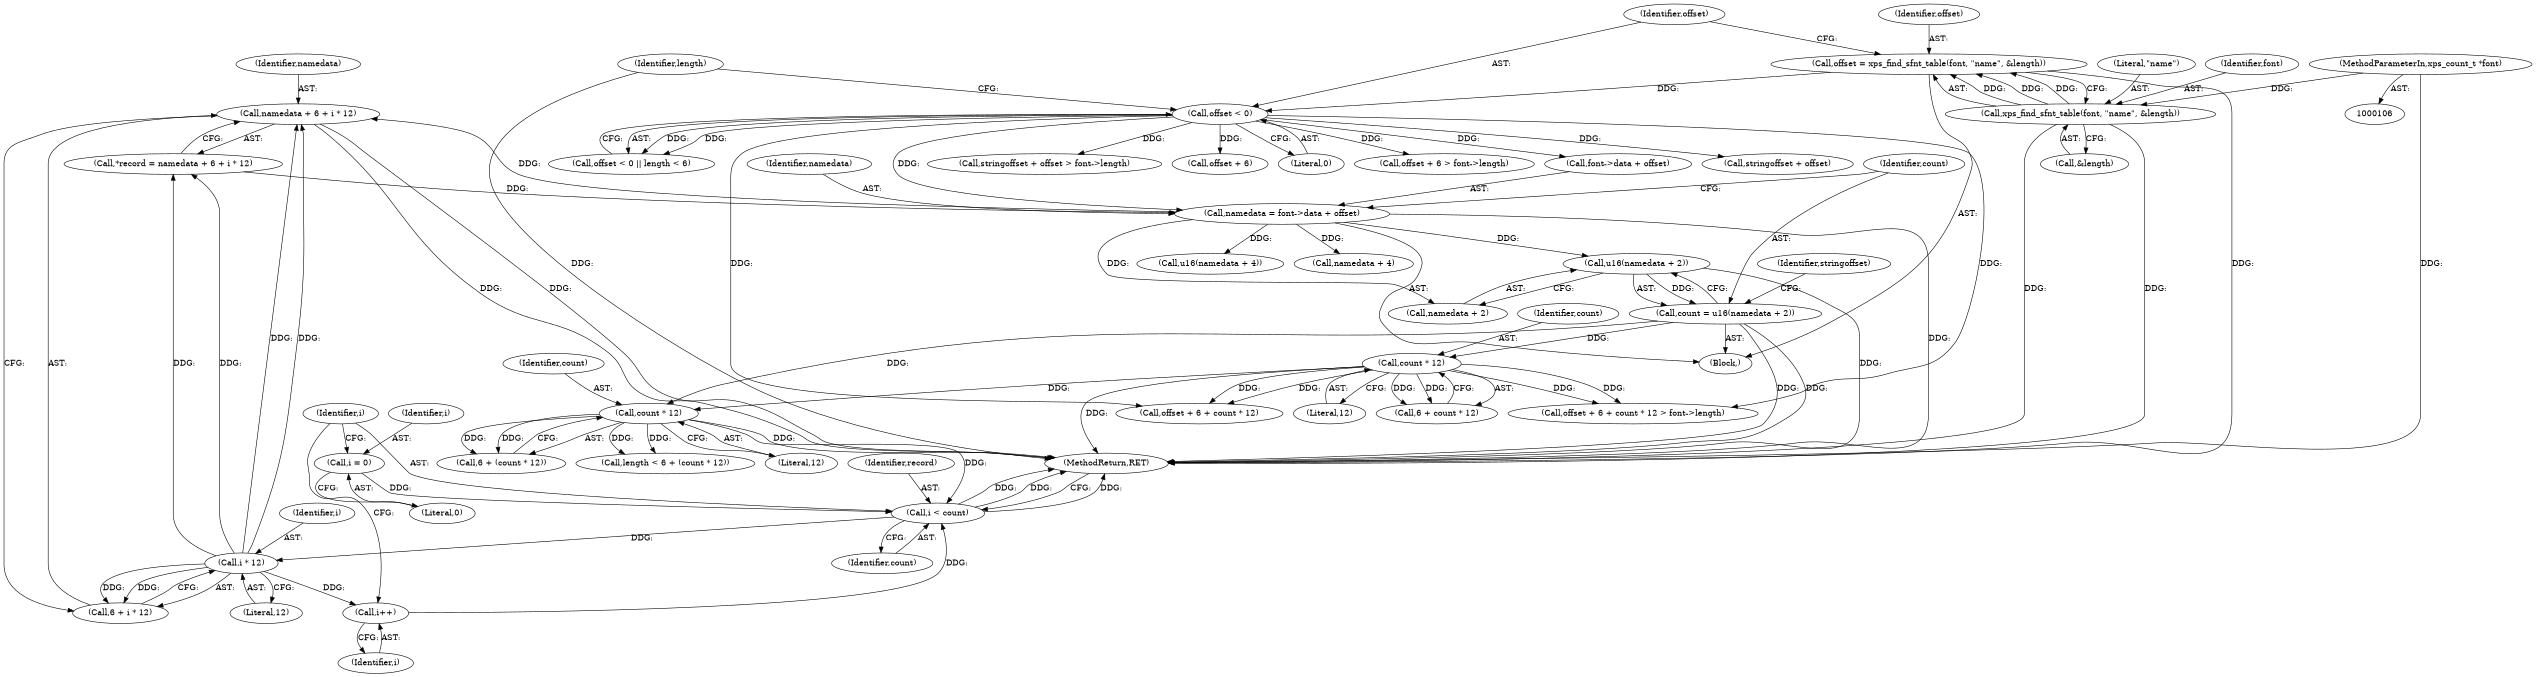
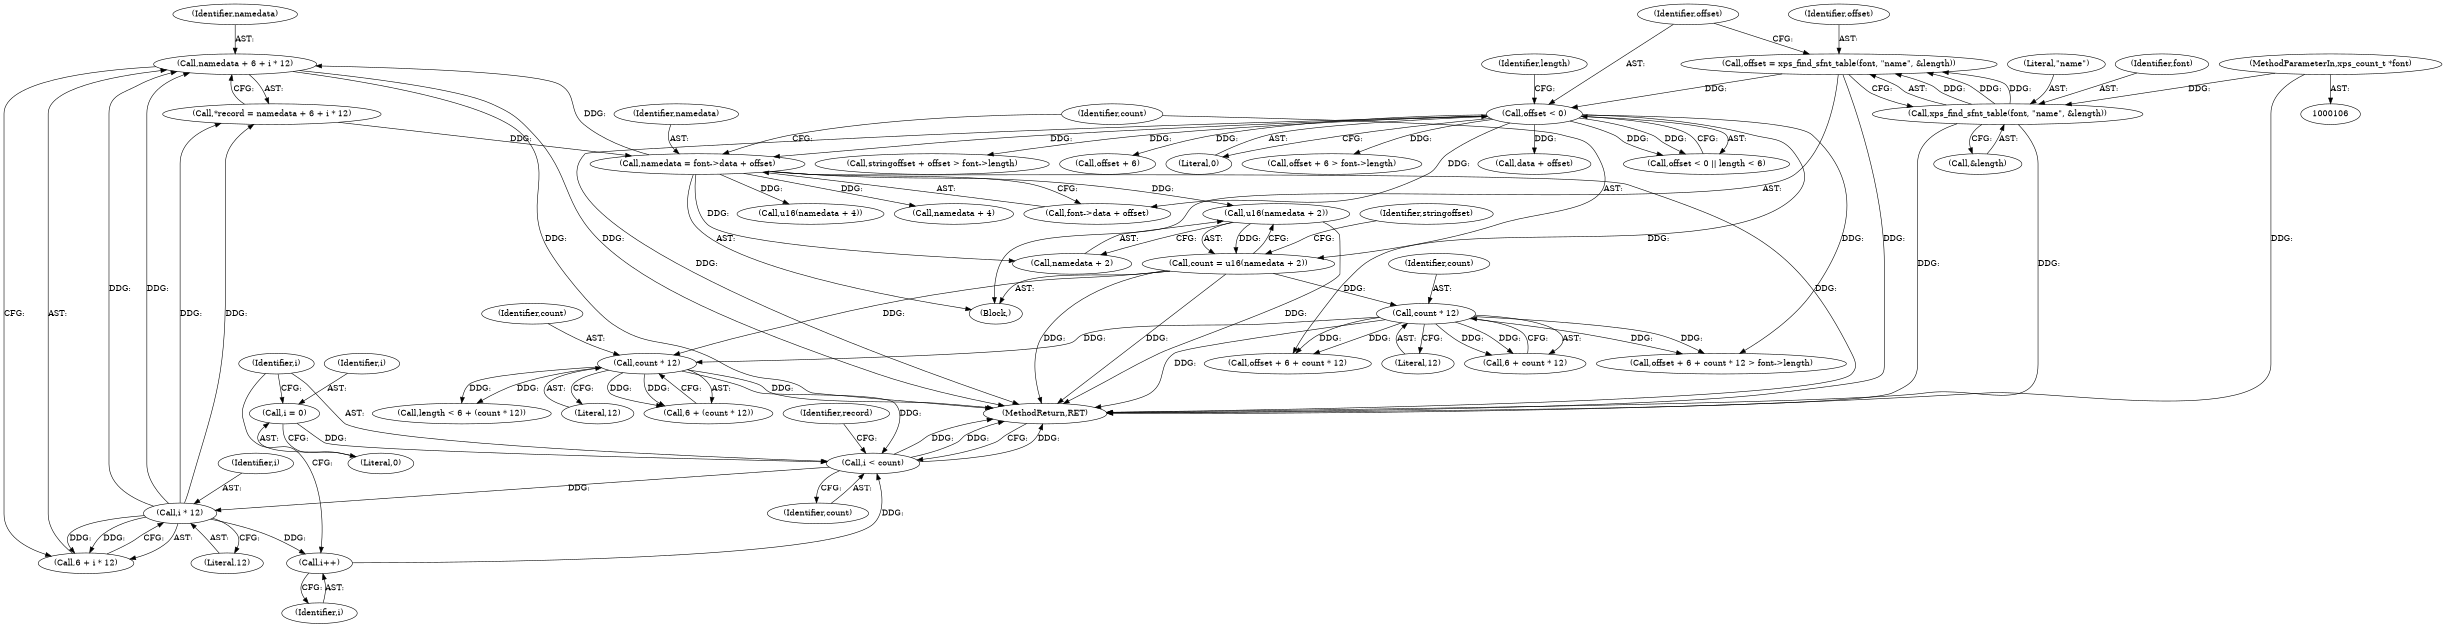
node "(Call,stringoffset + offset)": label "(Call,stringoffset + offset)" -> "(Call,data + offset)"
edge "(Call,namedata = font->data + offset)" -> "(Call,font->data + offset)": added, label "CFG:"
edge "(Identifier,length)" -> "(MethodReturn,RET)": now "(Call,offset < 0)" -> "(MethodReturn,RET)"
edge "(Identifier,record)" -> "(Call,i < count)": label "AST: " -> "CFG: "
